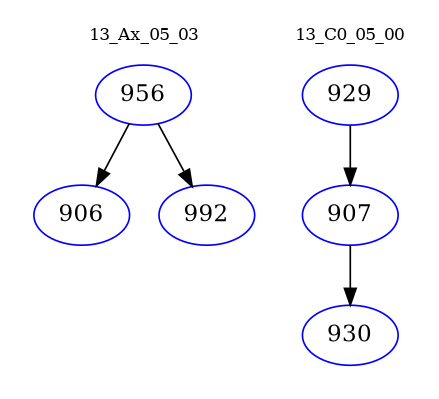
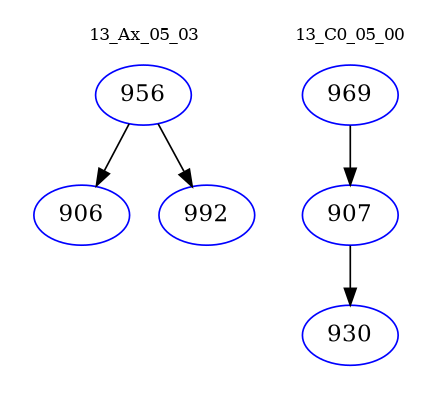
node "929": label "929" -> "969"
